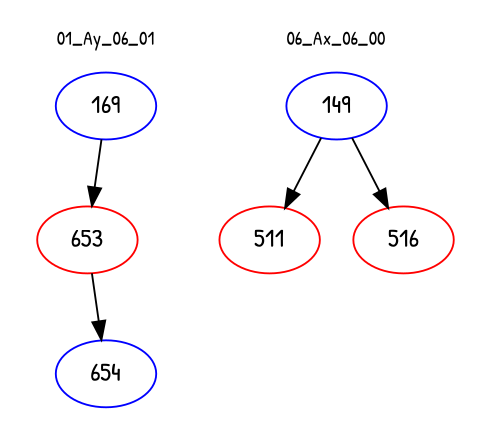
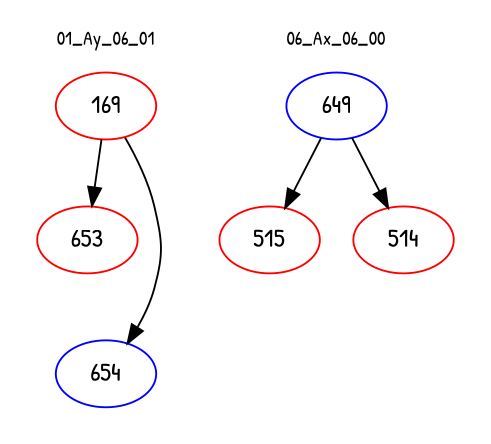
node "169": color blue -> red
node "149": label "149" -> "649"
node "511": label "511" -> "515"
node "516": label "516" -> "514"
edge "653" -> "654": now "169" -> "654"
